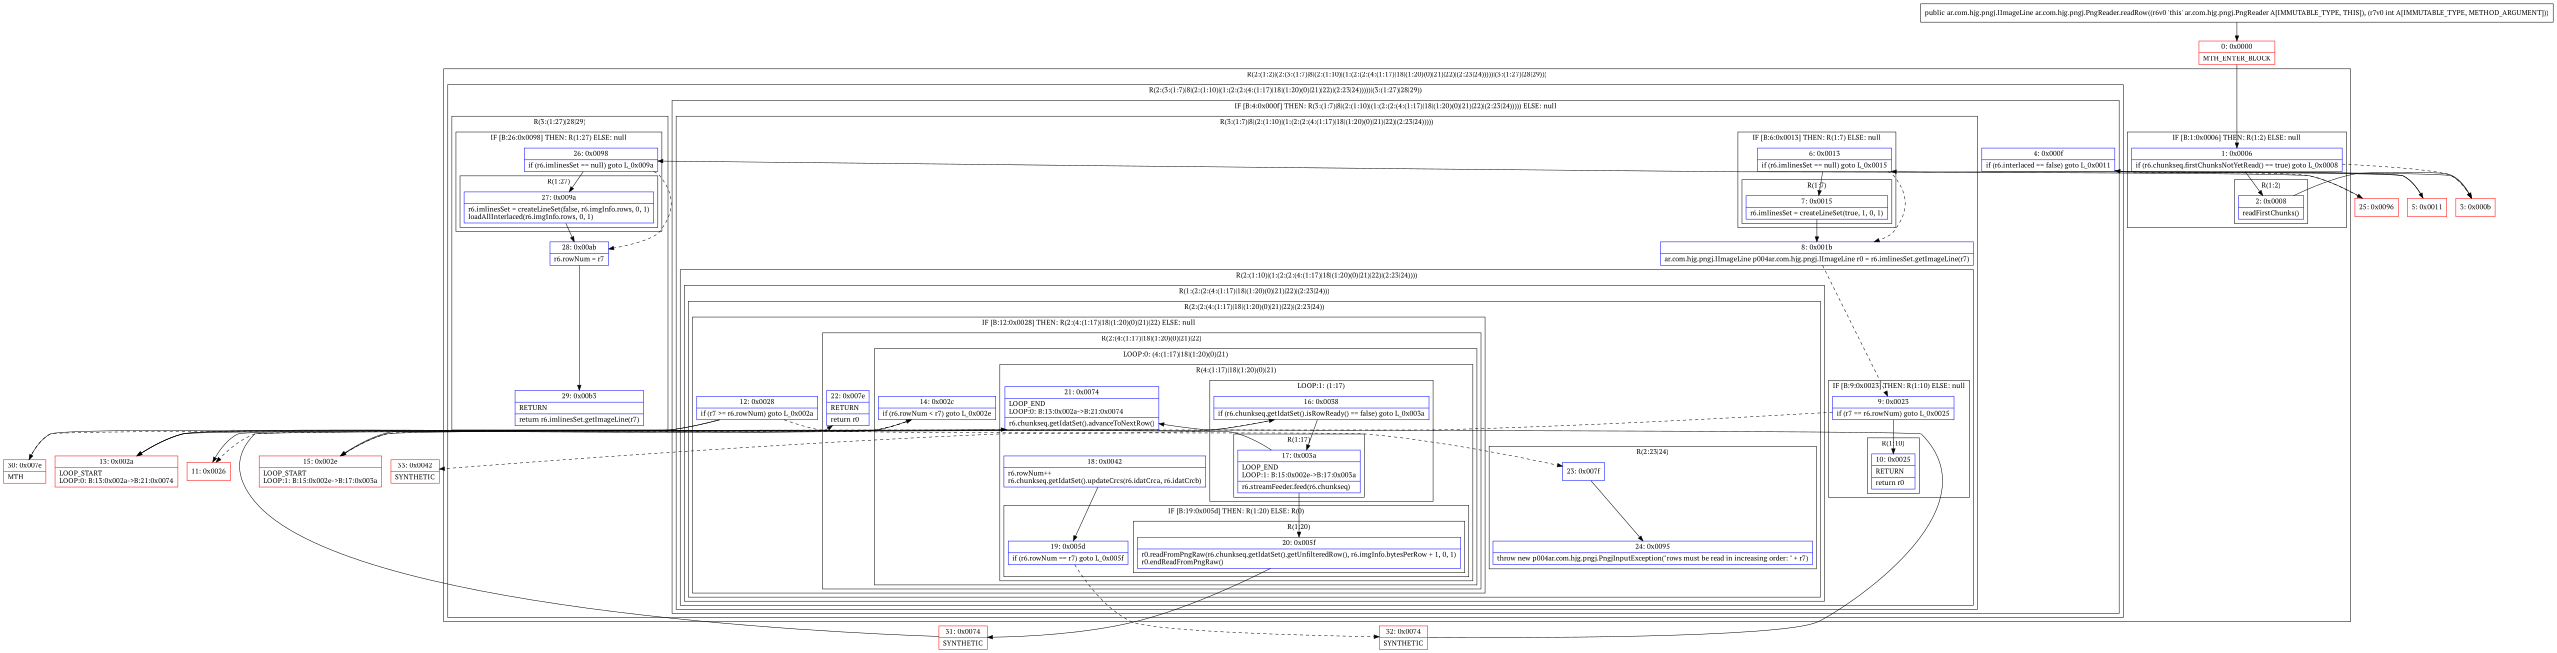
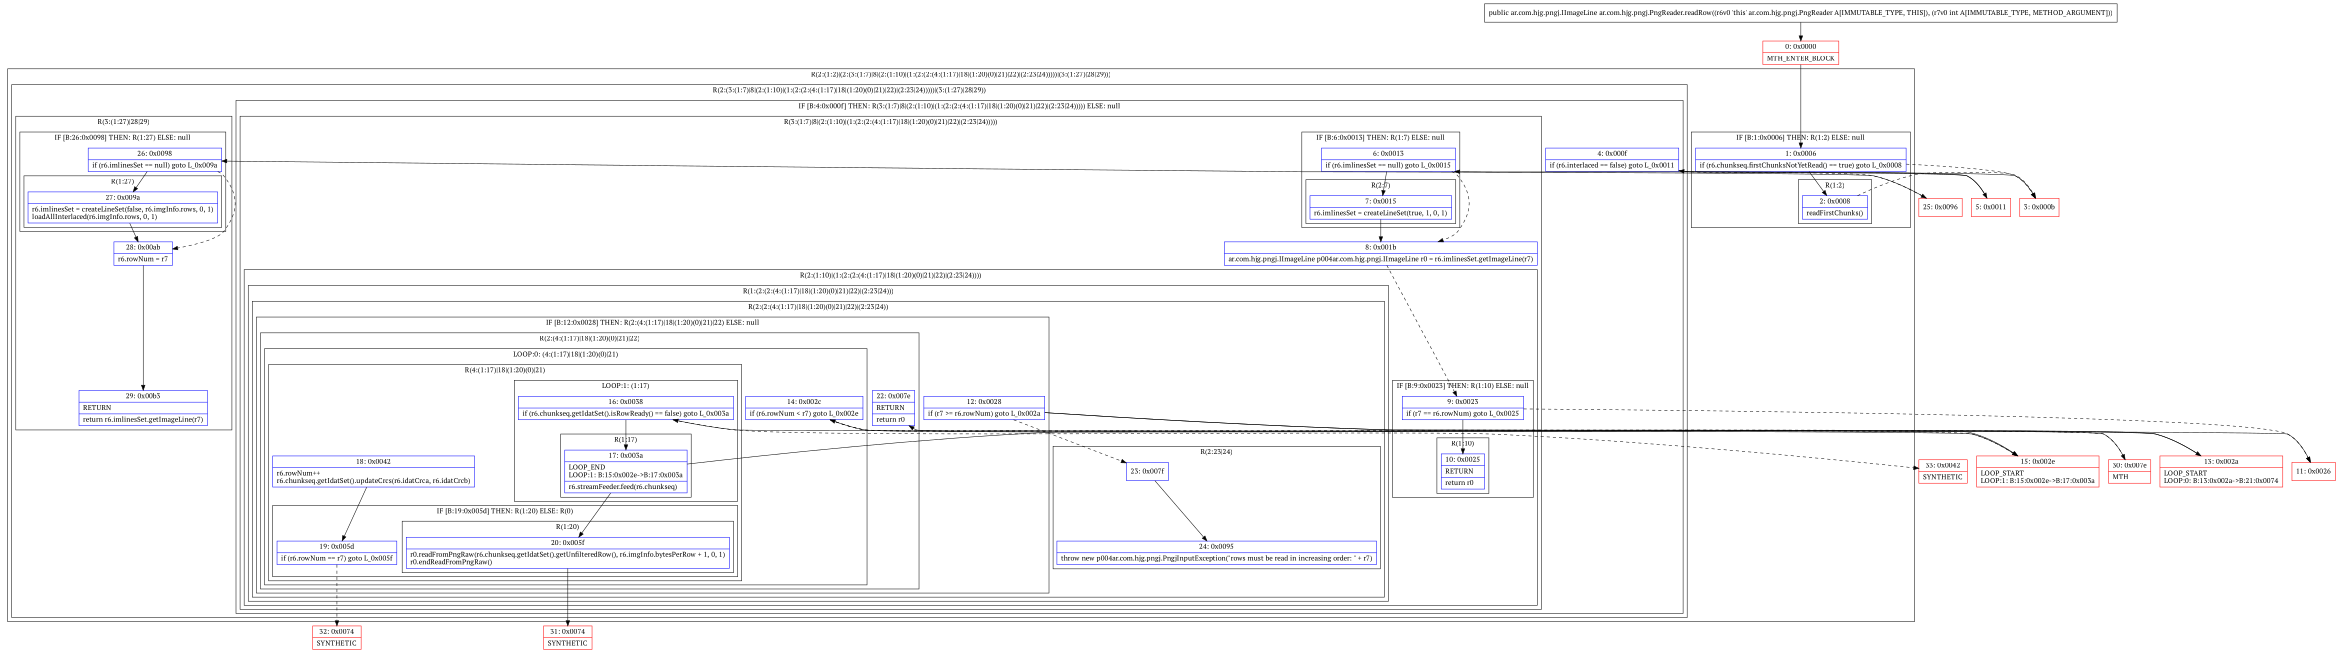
edge "2: 0x0008" -> "3: 0x000b": style solid -> dashed
cluster "R(1:7)": label "R(1:7)" -> "R(2:7)"
node "21: 0x0074": removed
